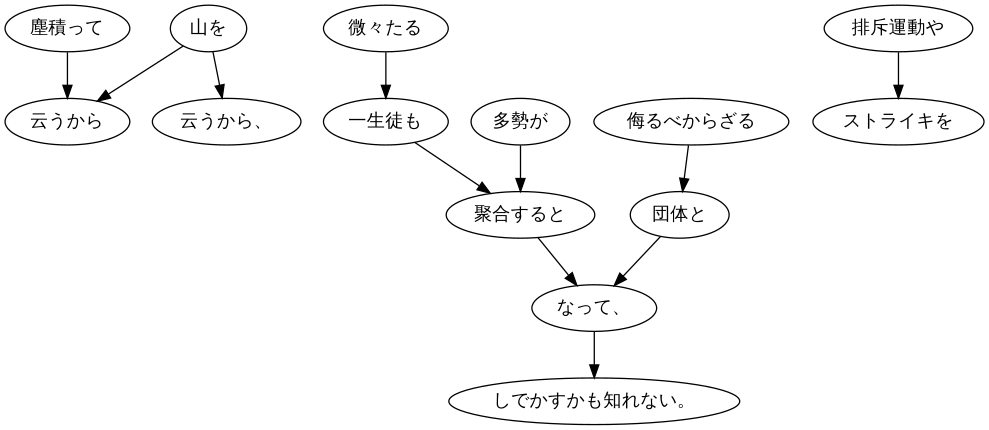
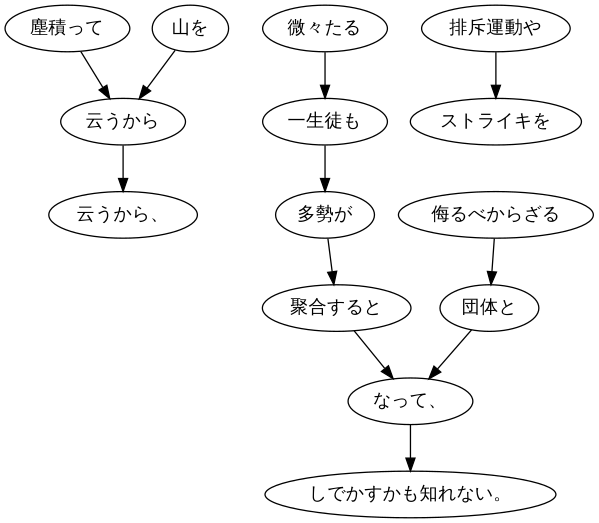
edge "山を" -> "云うから、": now "云うから" -> "云うから、"
edge "一生徒も" -> "聚合すると": now "一生徒も" -> "多勢が"
